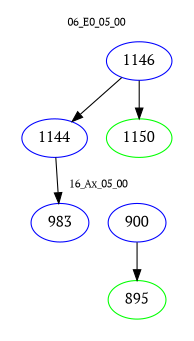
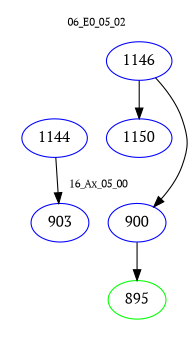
cluster "06_E0_05_00": label "06_E0_05_00" -> "06_E0_05_02"
edge "1146" -> "1144": now "1146" -> "900"
node "1150": color green -> blue
node "983": label "983" -> "903"
